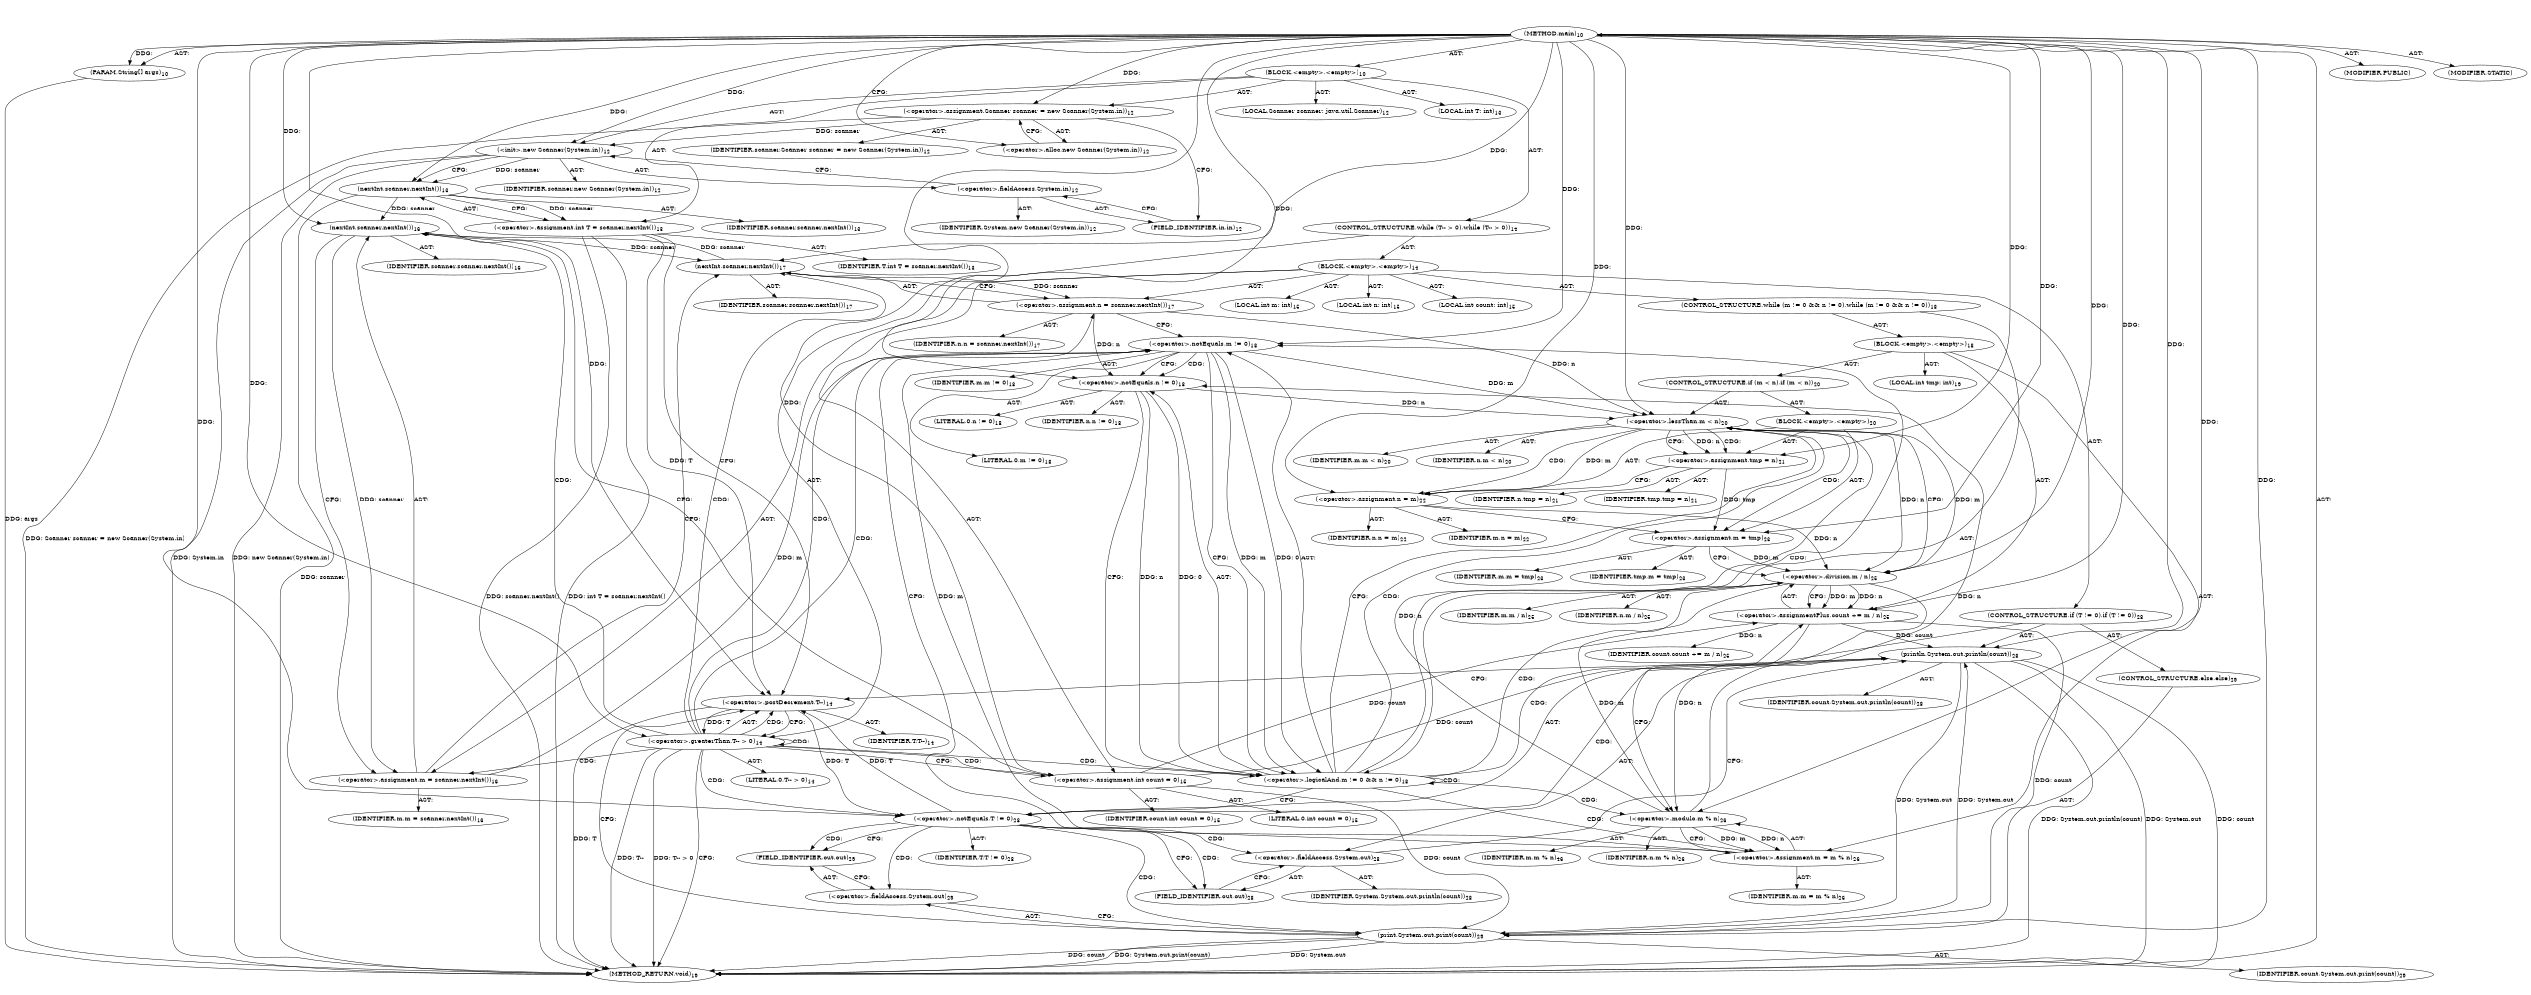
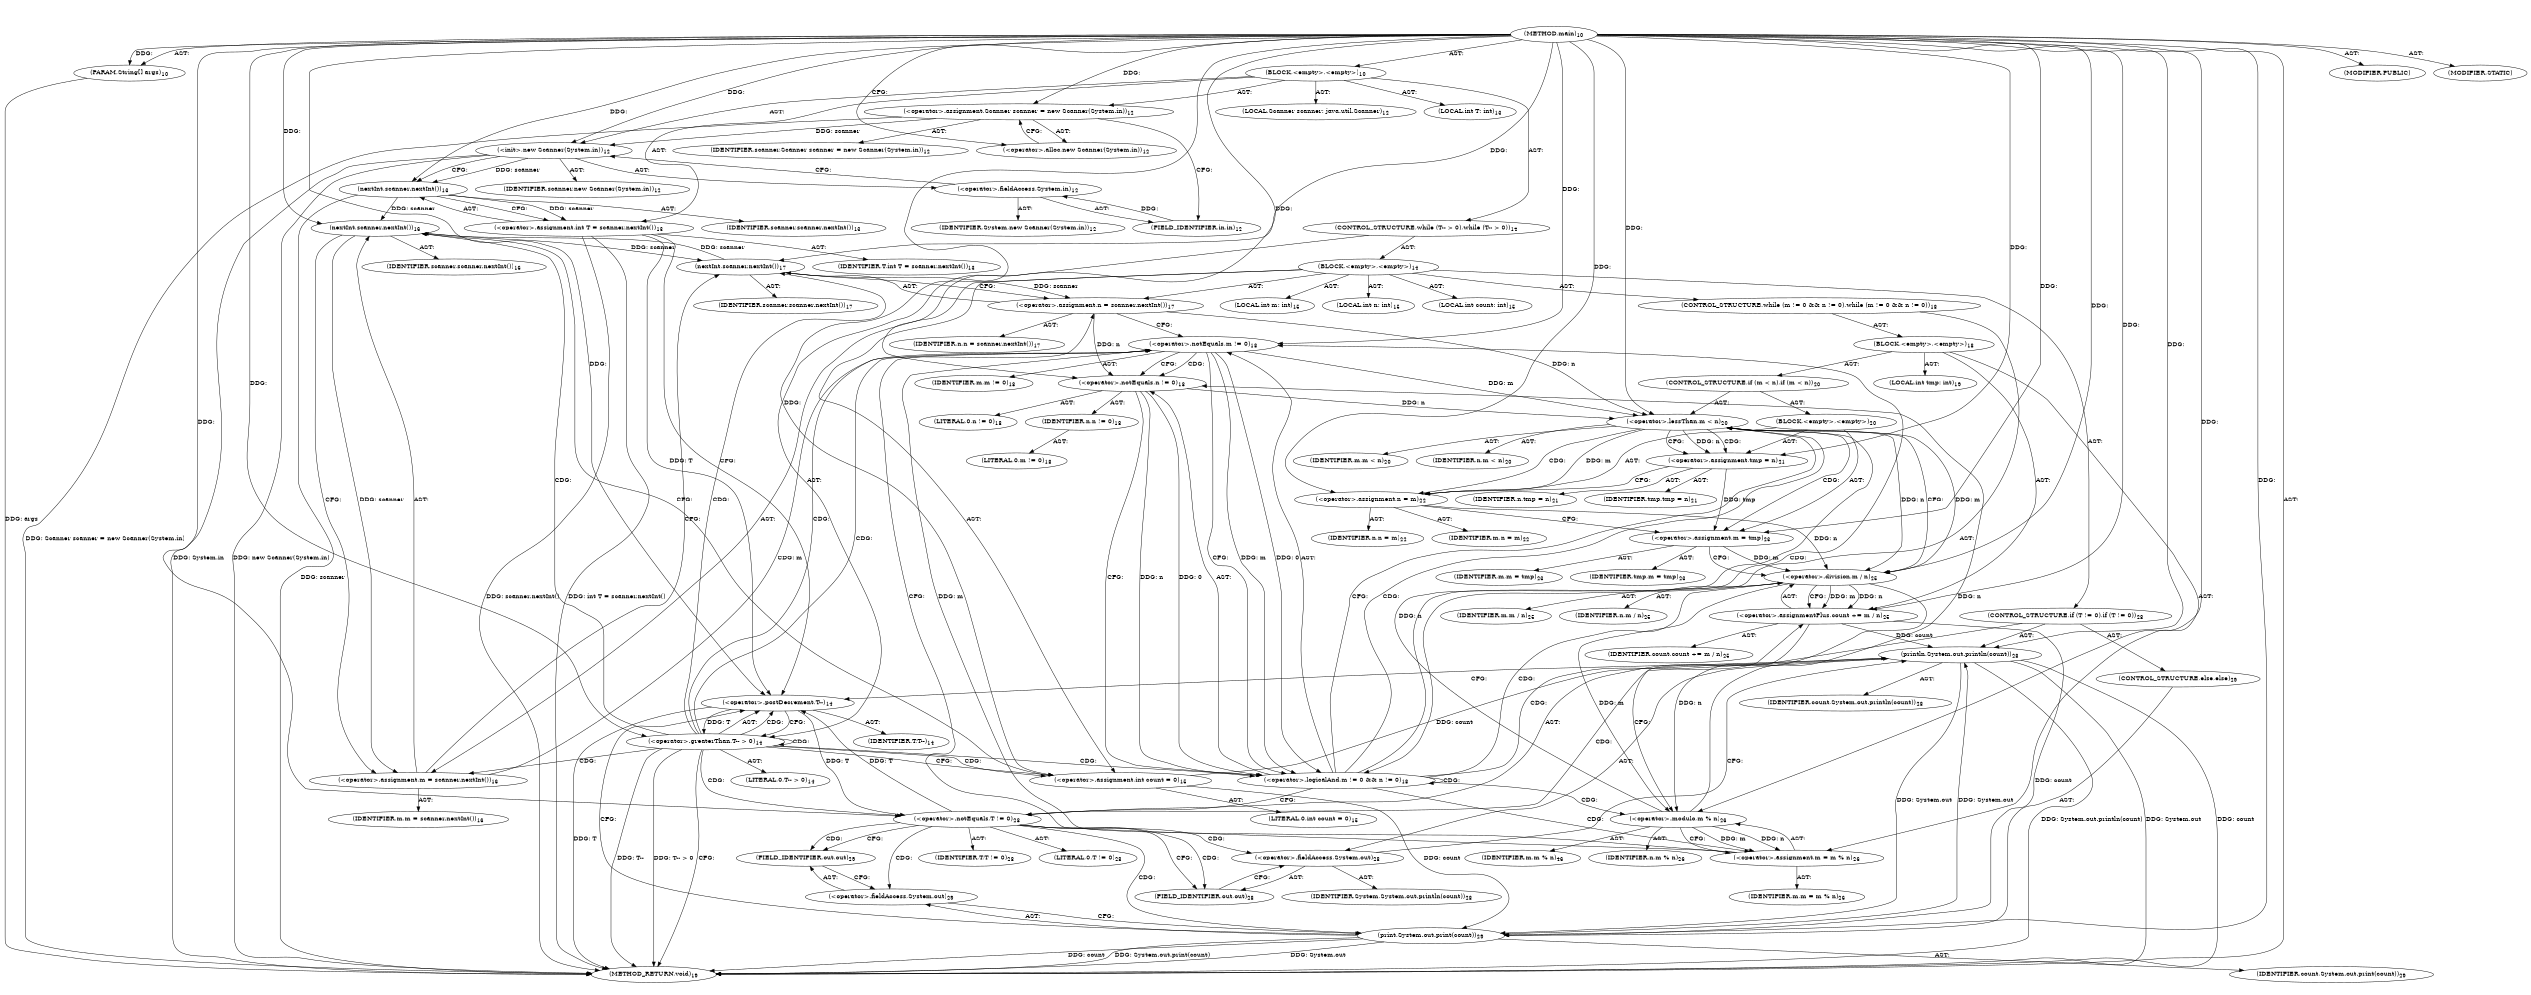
edge "(FIELD_IDENTIFIER,in,in)" -> "(<operator>.fieldAccess,System.in)": label "CFG: " -> "DDG: "
edge "(<operator>.notEquals,m != 0)" -> "(LITERAL,0,m != 0)": now "(IDENTIFIER,n,n != 0)" -> "(LITERAL,0,m != 0)"
edge "(<operator>.assignment,m = scanner.nextInt())" -> "(<operator>.notEquals,m != 0)": label "DDG: m" -> "CDG: m"
edge "(<operator>.assignmentPlus,count += m / n)" -> "(IDENTIFIER,count,count += m / n)": label "DDG: n" -> "AST: "
edge "(<operator>.assignment,int count = 0)" -> "(<operator>.assignmentPlus,count += m / n)": removed, label "DDG: count"
node "(IDENTIFIER,count,int count = 0)": removed
node "(LITERAL,0,T != 0)": added
edge "(METHOD_RETURN,void)" -> "(METHOD,main)": reversed
